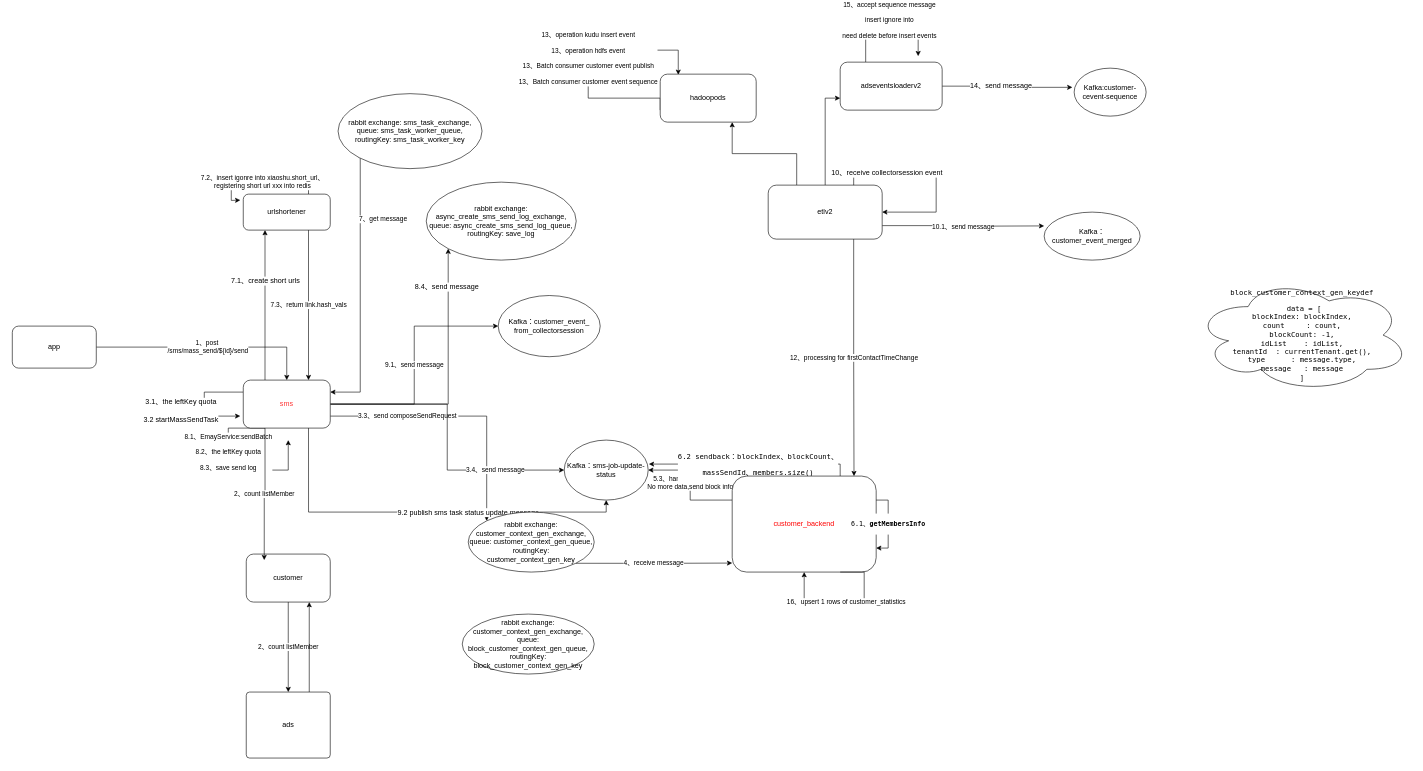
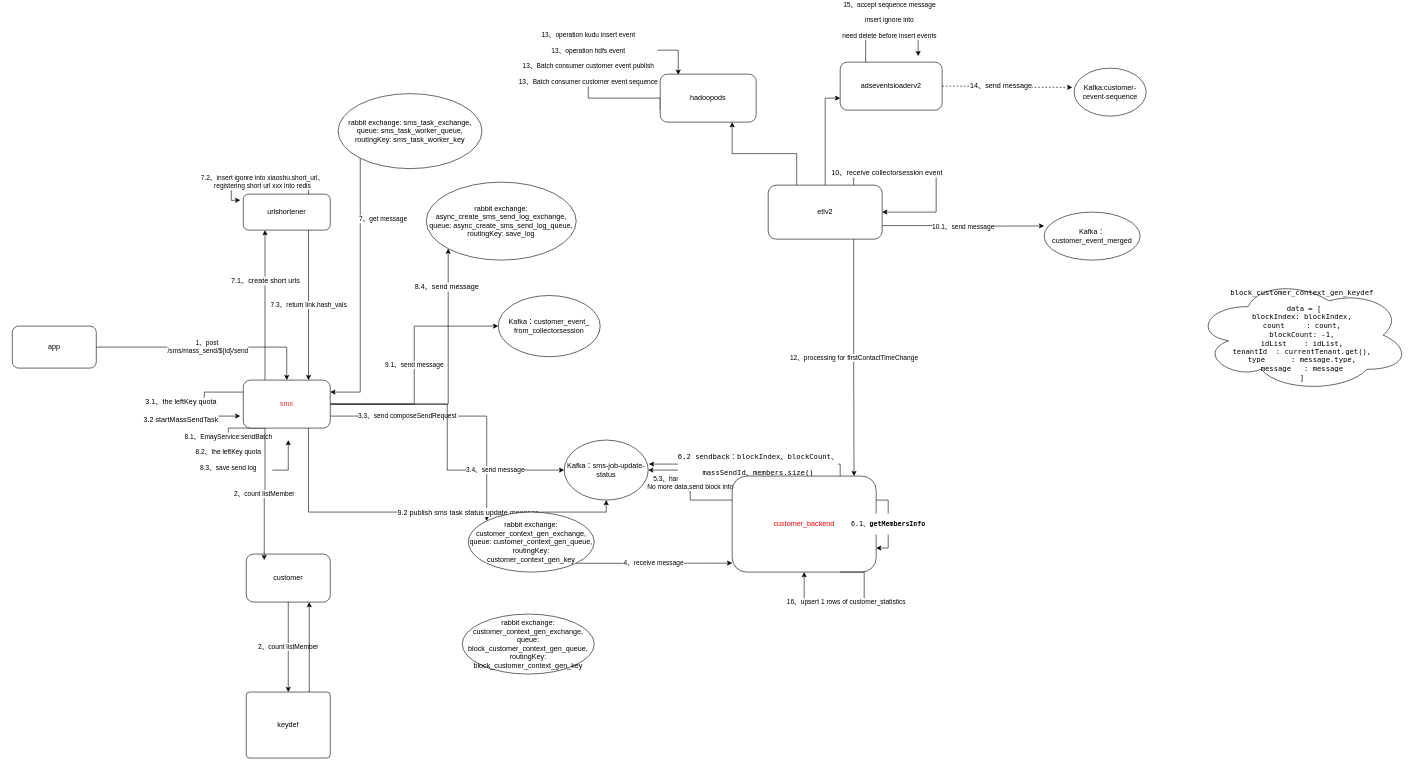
edge "adseventsloaderv2" -> "Kafka:customer-cevent-sequence": style solid -> dashed
node "ads": label "ads" -> "keydef"
